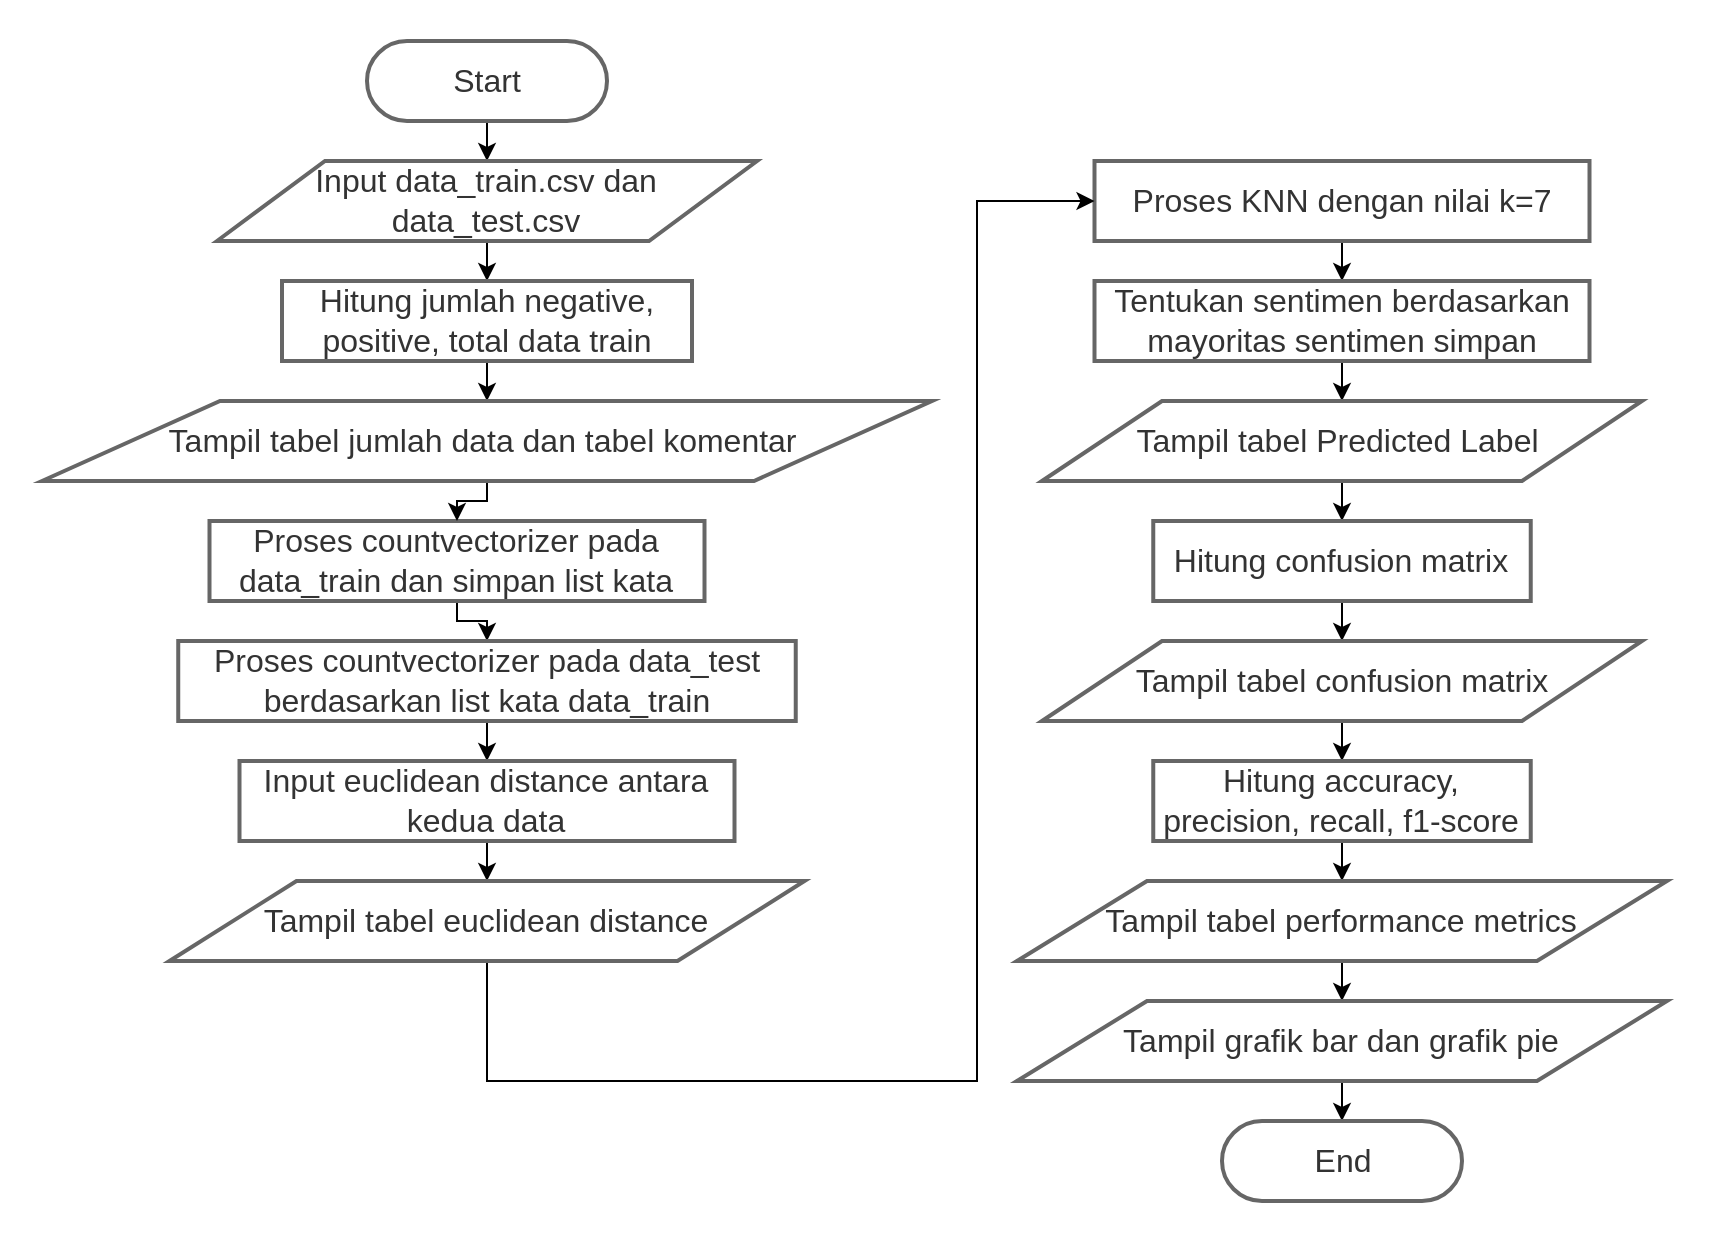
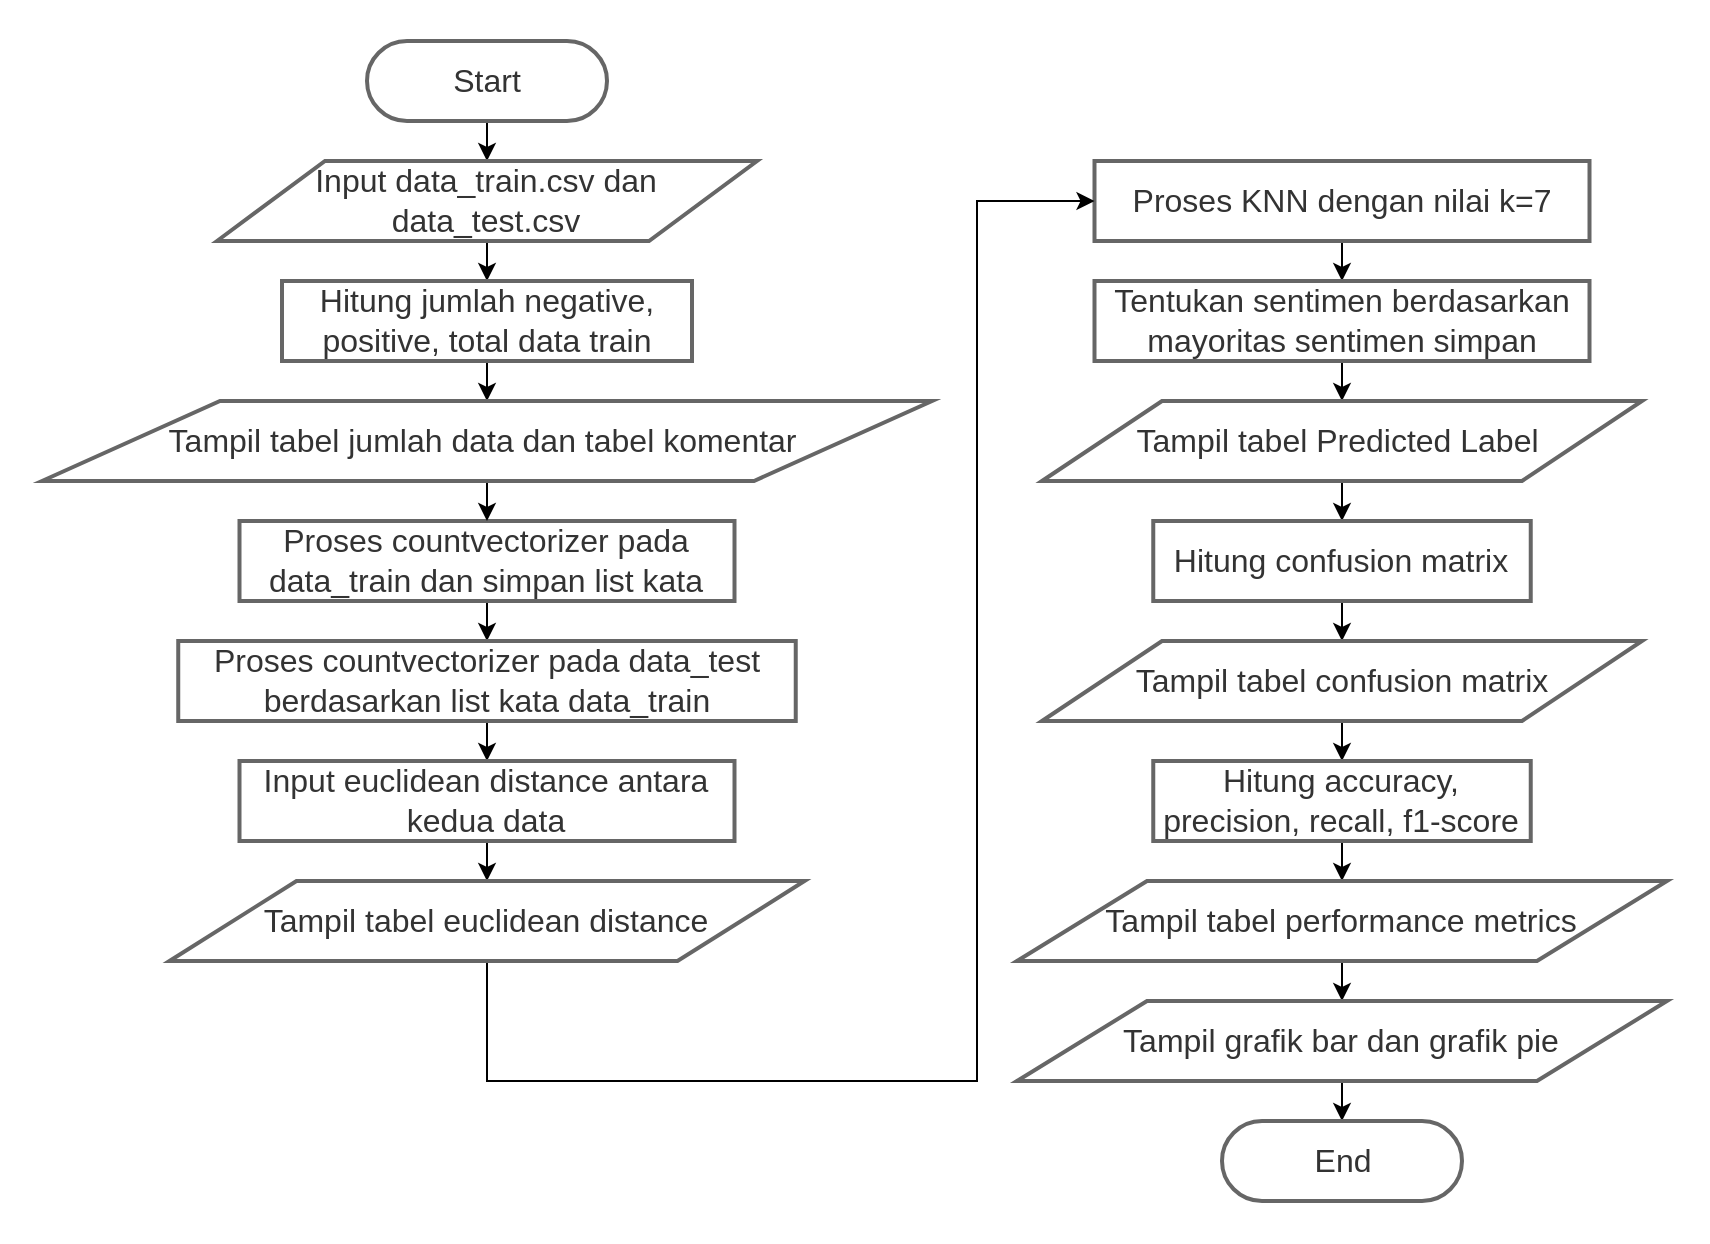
node "Proses countvectorizer pada data_train dan simpan list kata": moved (457, 561) -> (487, 561)
